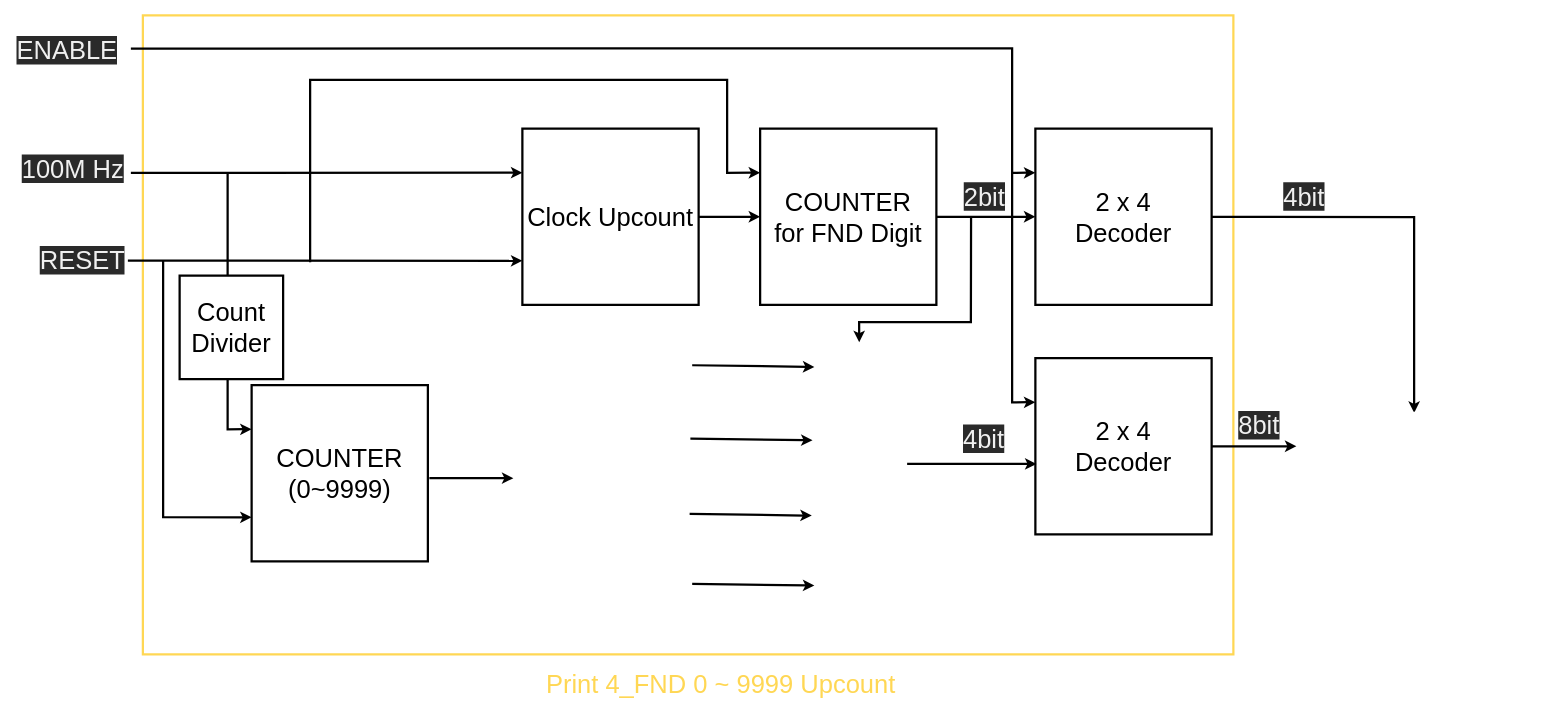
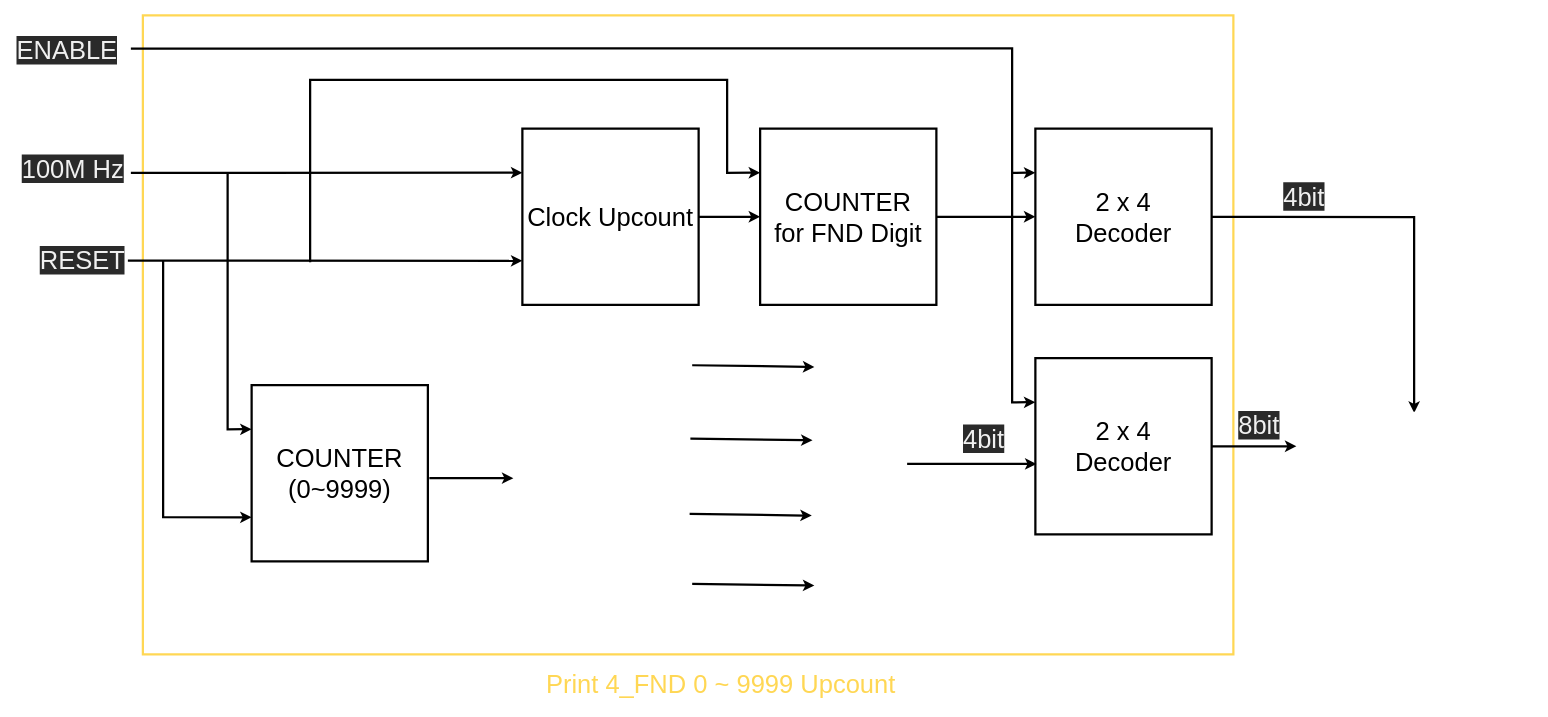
node "2bit": removed
edge "2bit" -> "4:1 MUX": removed
node "Count Divider": removed
